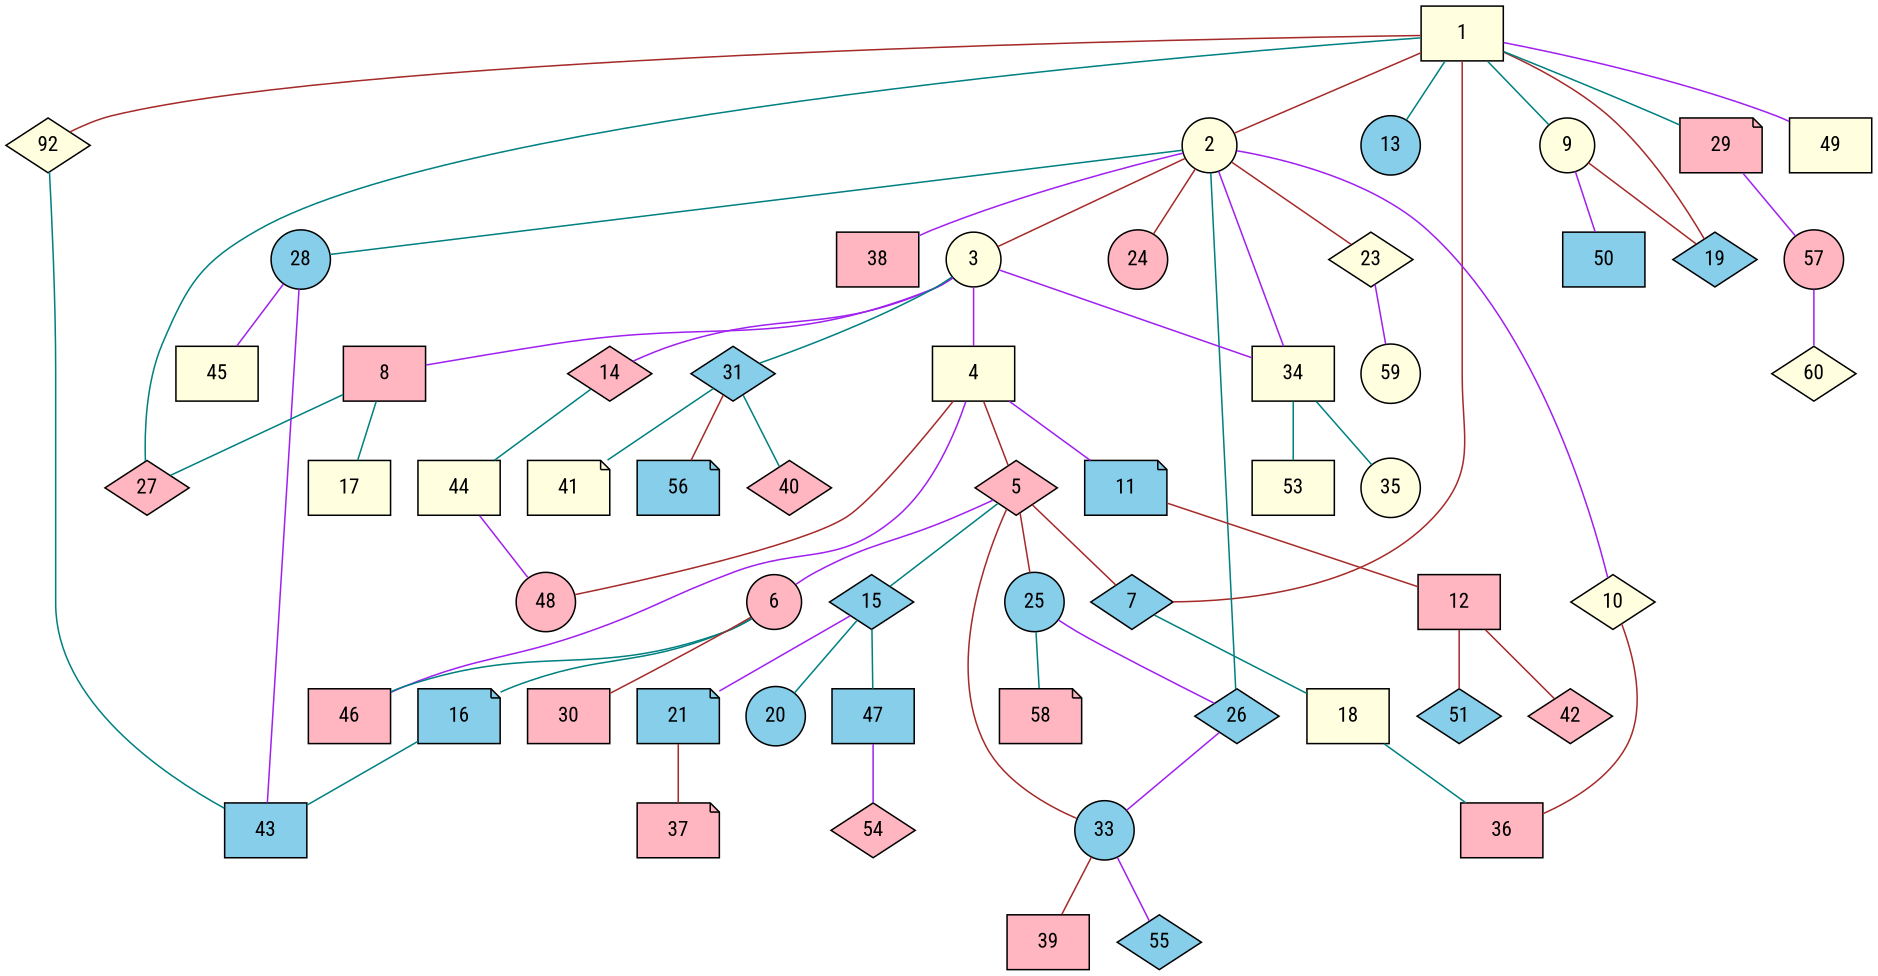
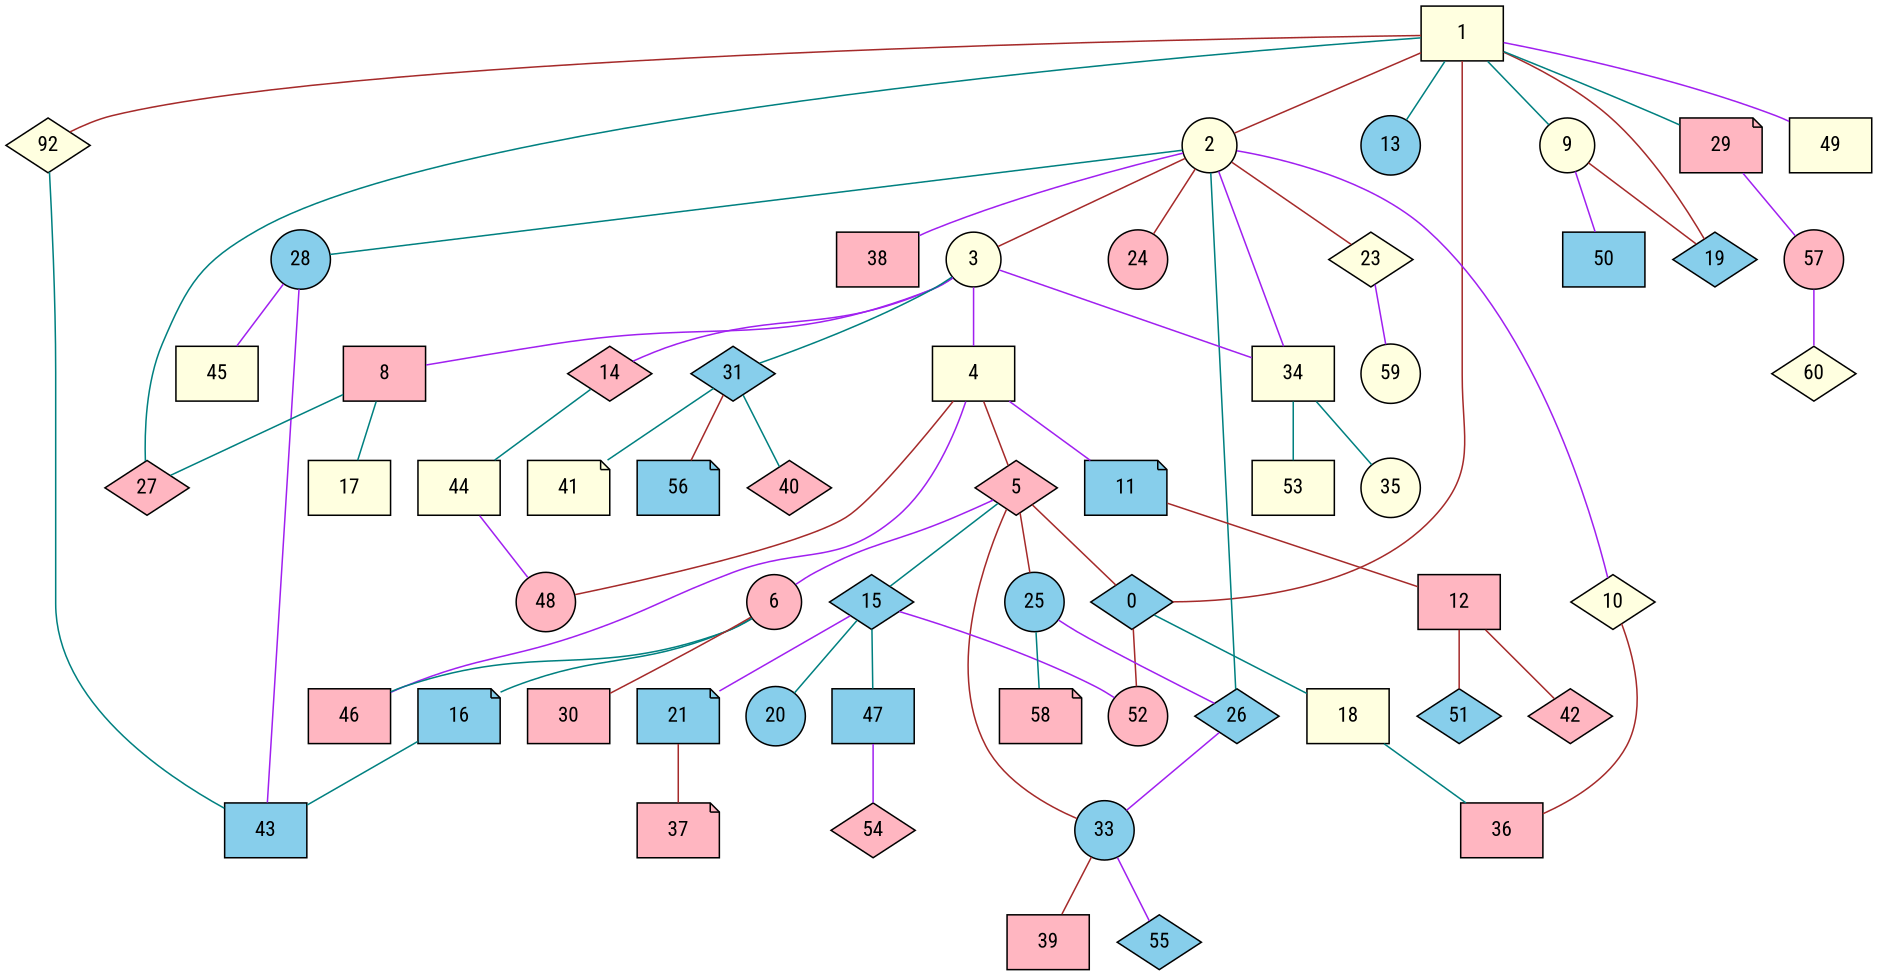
node "7": label "7" -> "0"
node "52": added
